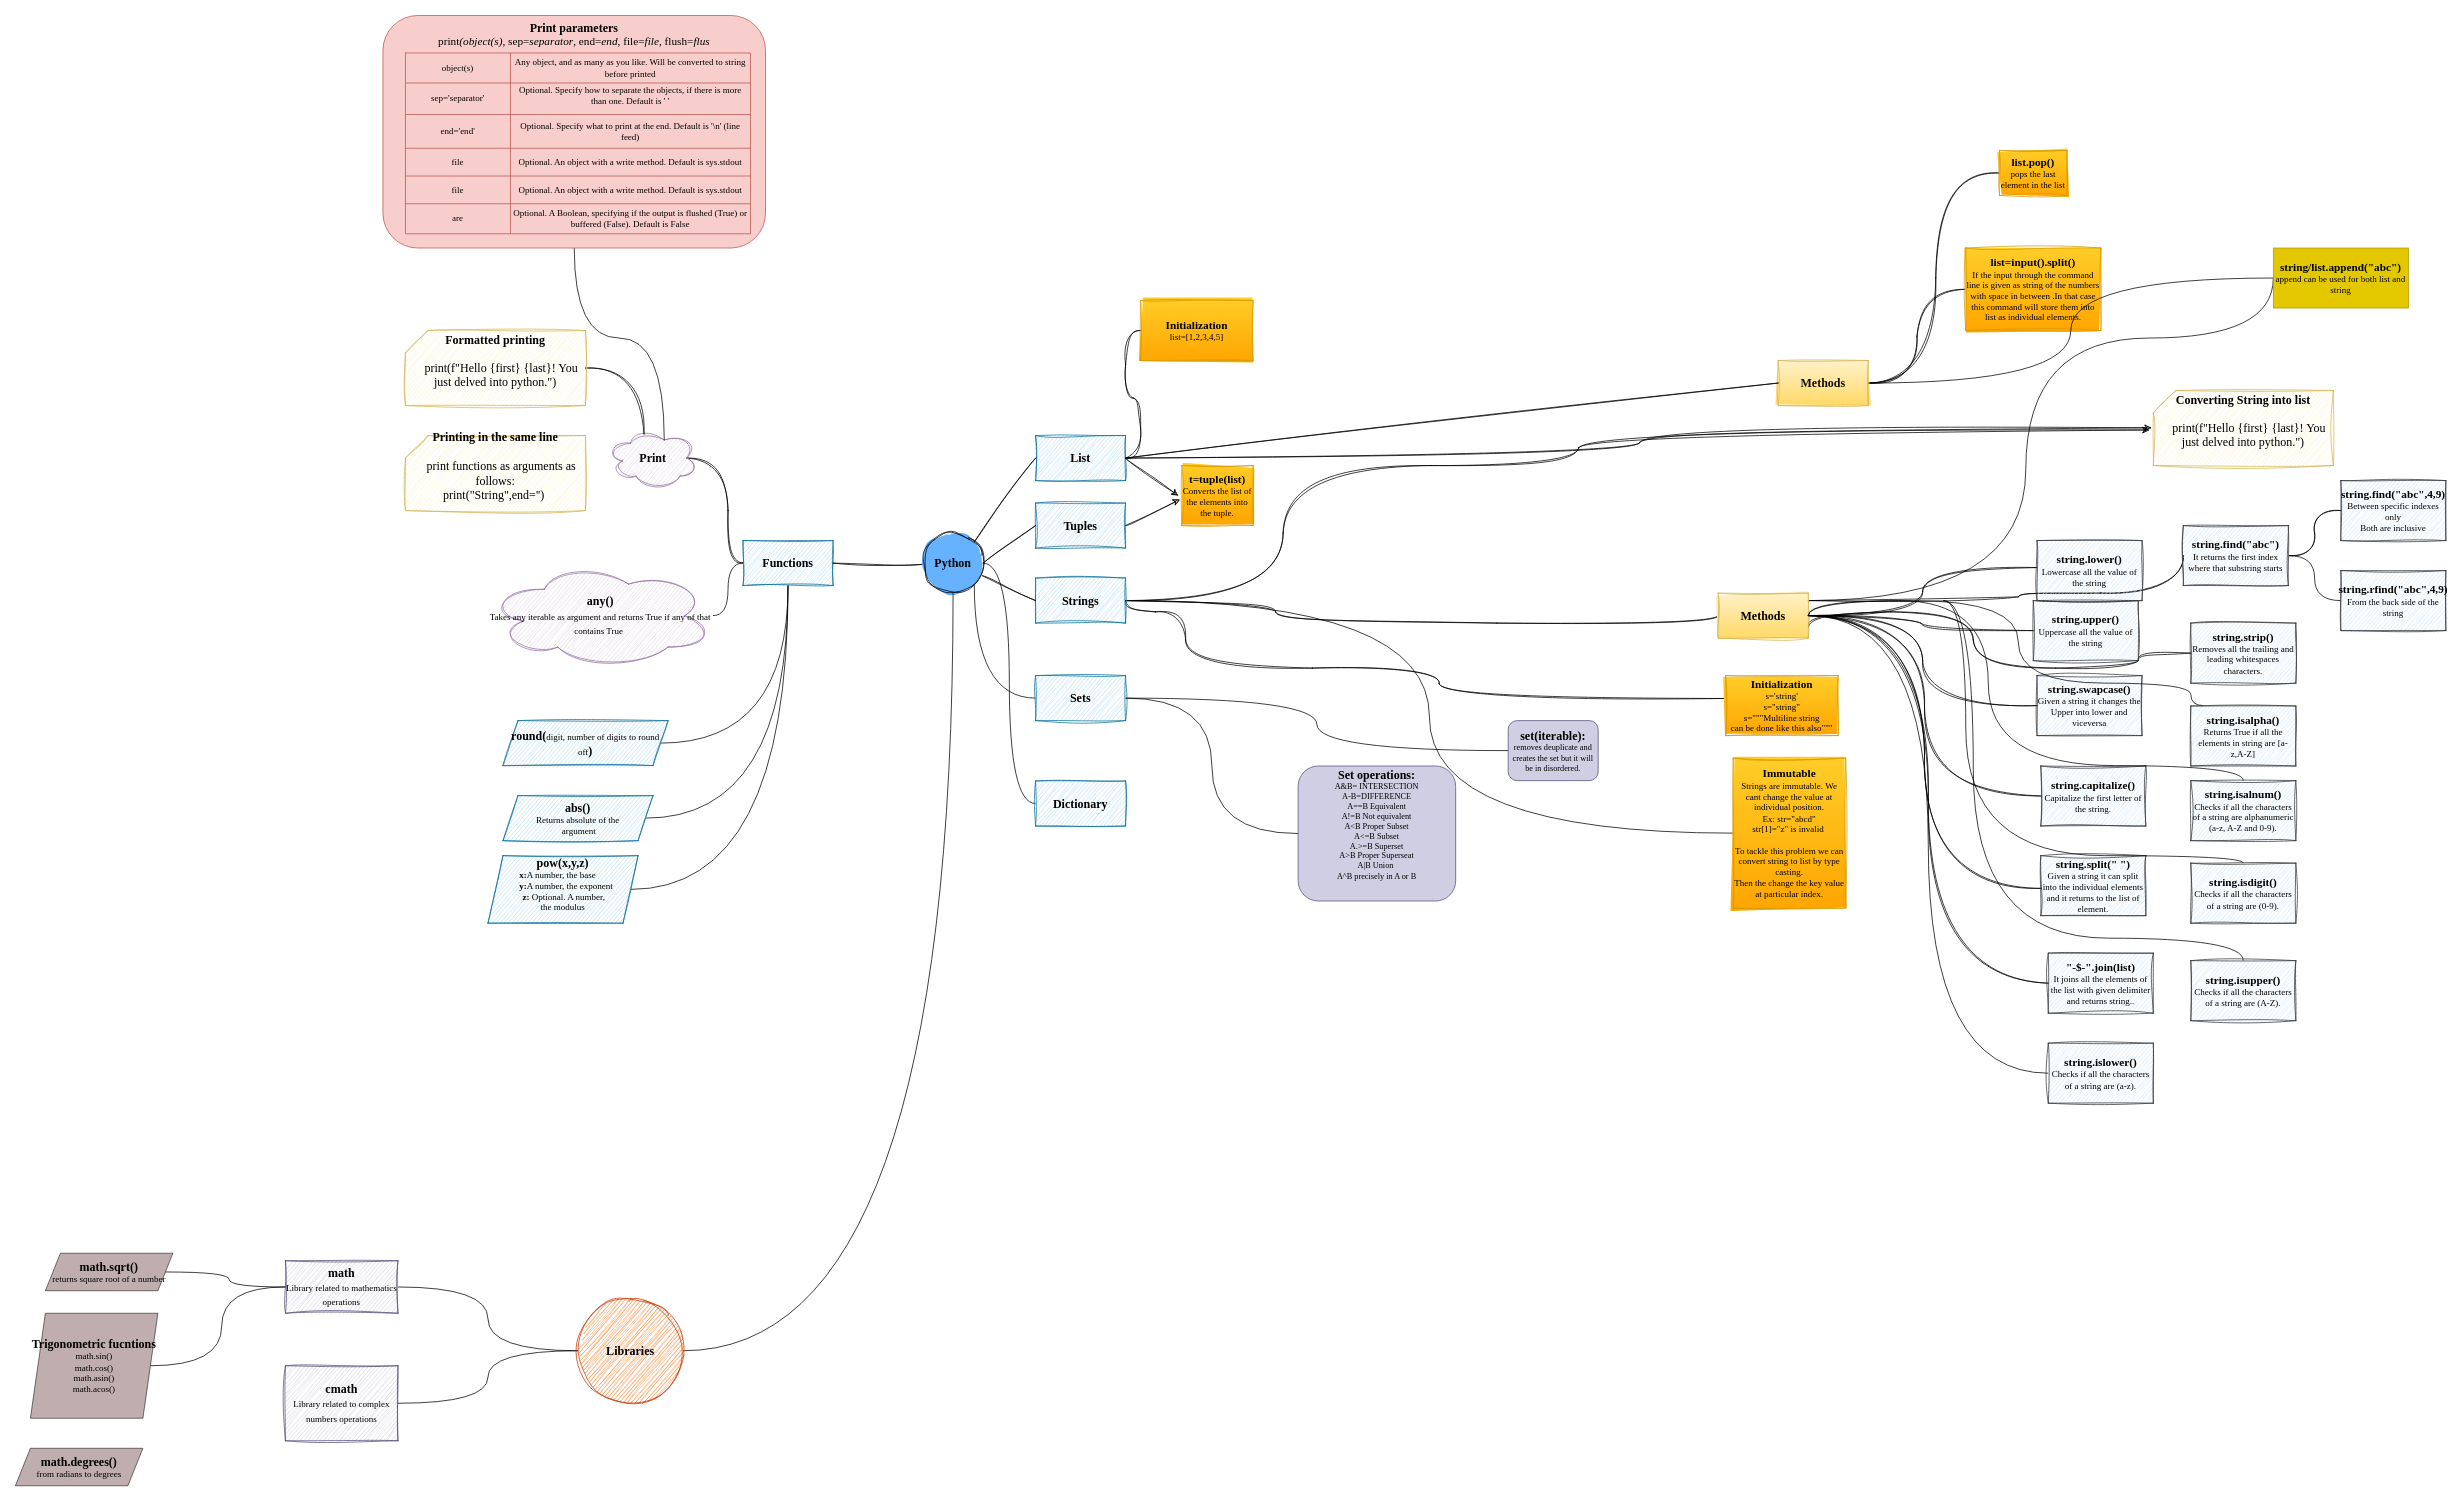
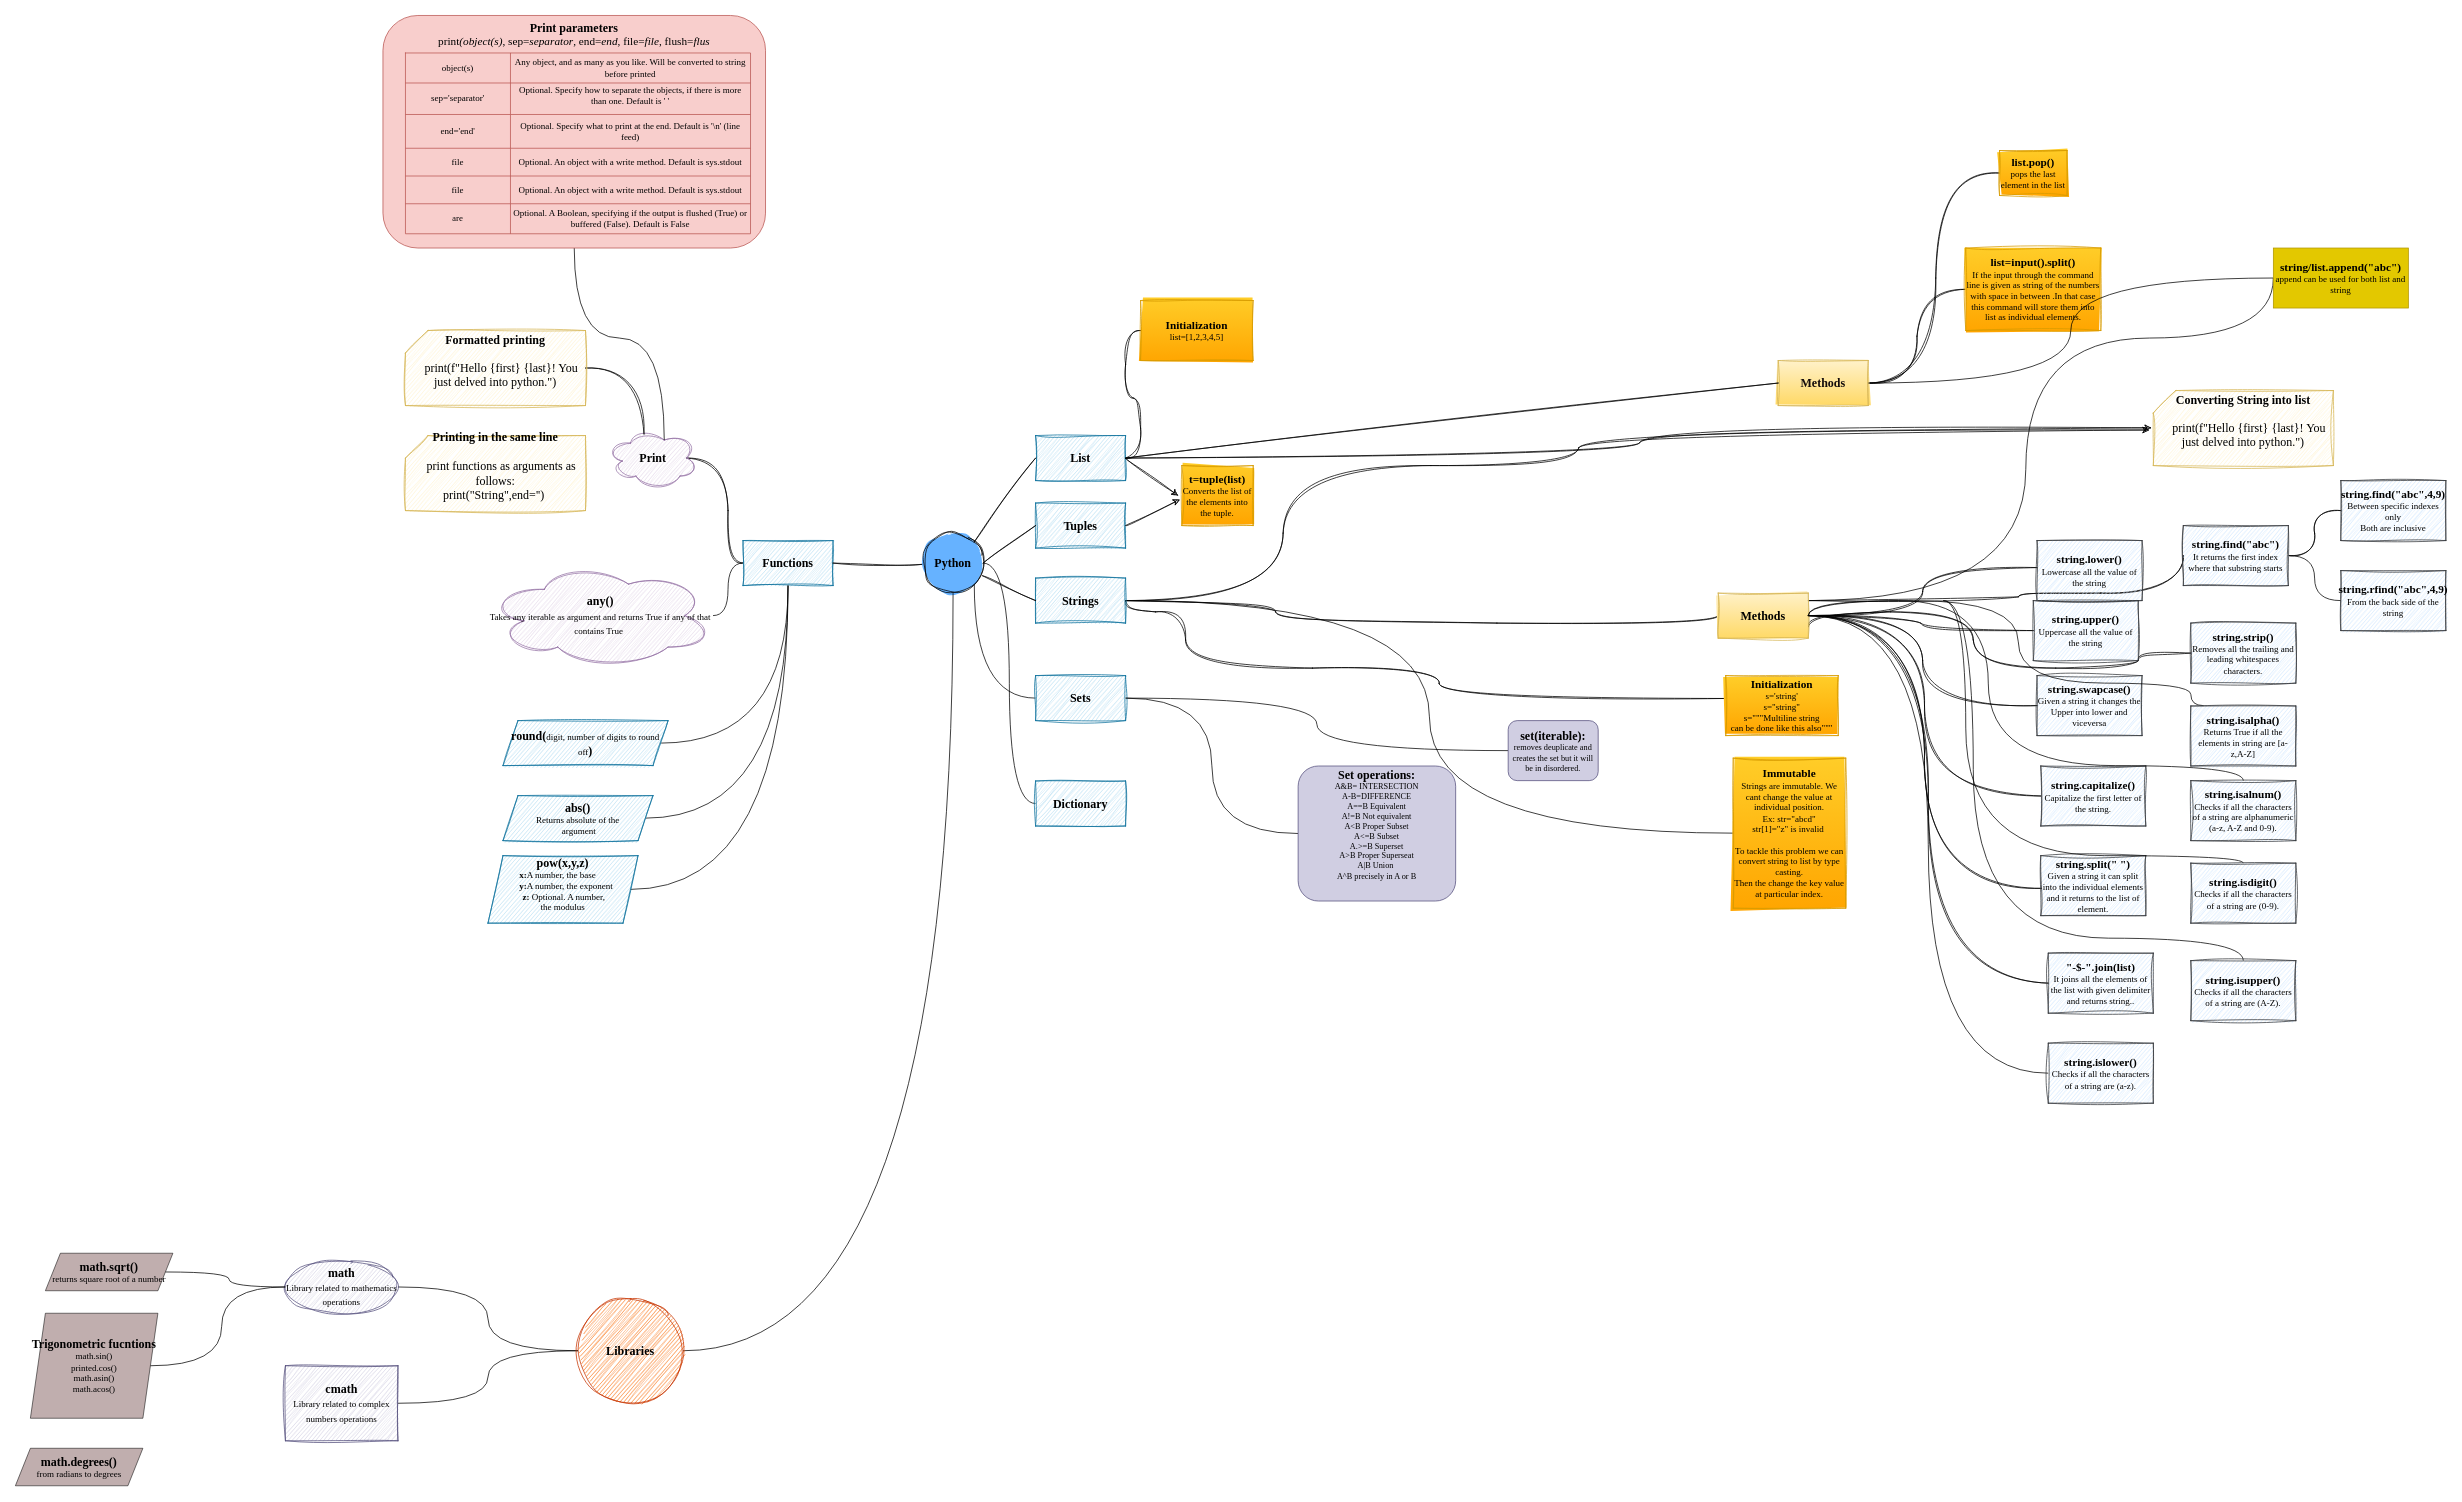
node "math Library related to mathematics operations": shape rectangle -> ellipse
node "Trigonometric fucntions math.sin() math.cos() math.asin() math.acos()": label "Trigonometric fucntions math.sin() math.cos() math.asin() math.acos()" -> "Trigonometric fucntions math.sin() printed.cos() math.asin() math.acos()"
